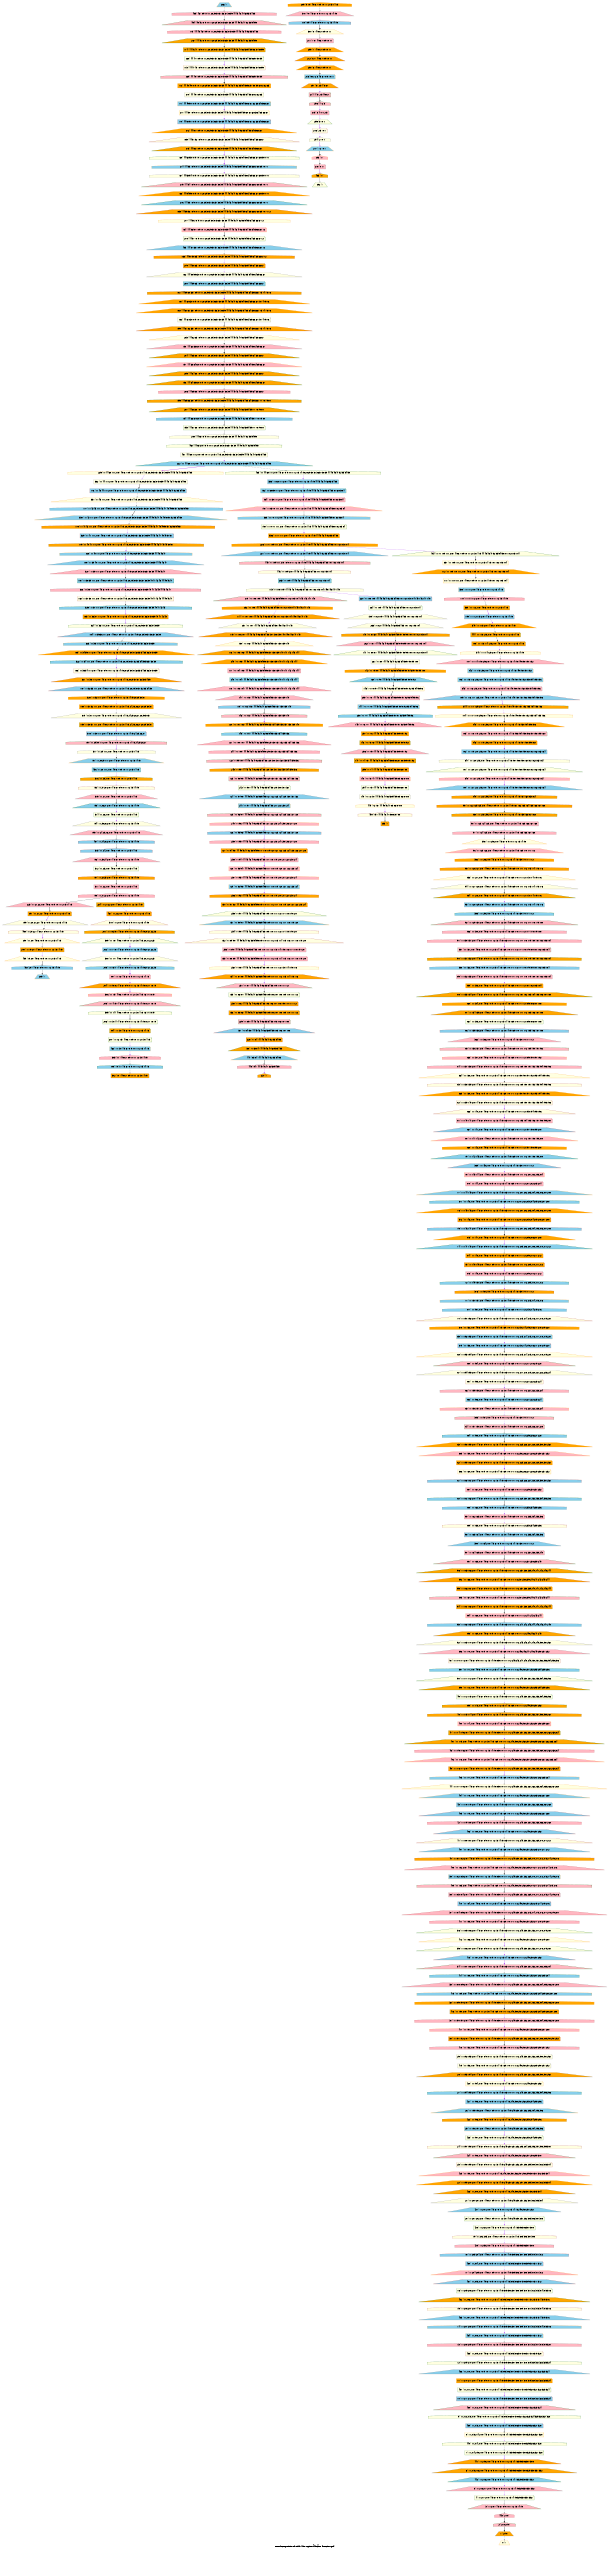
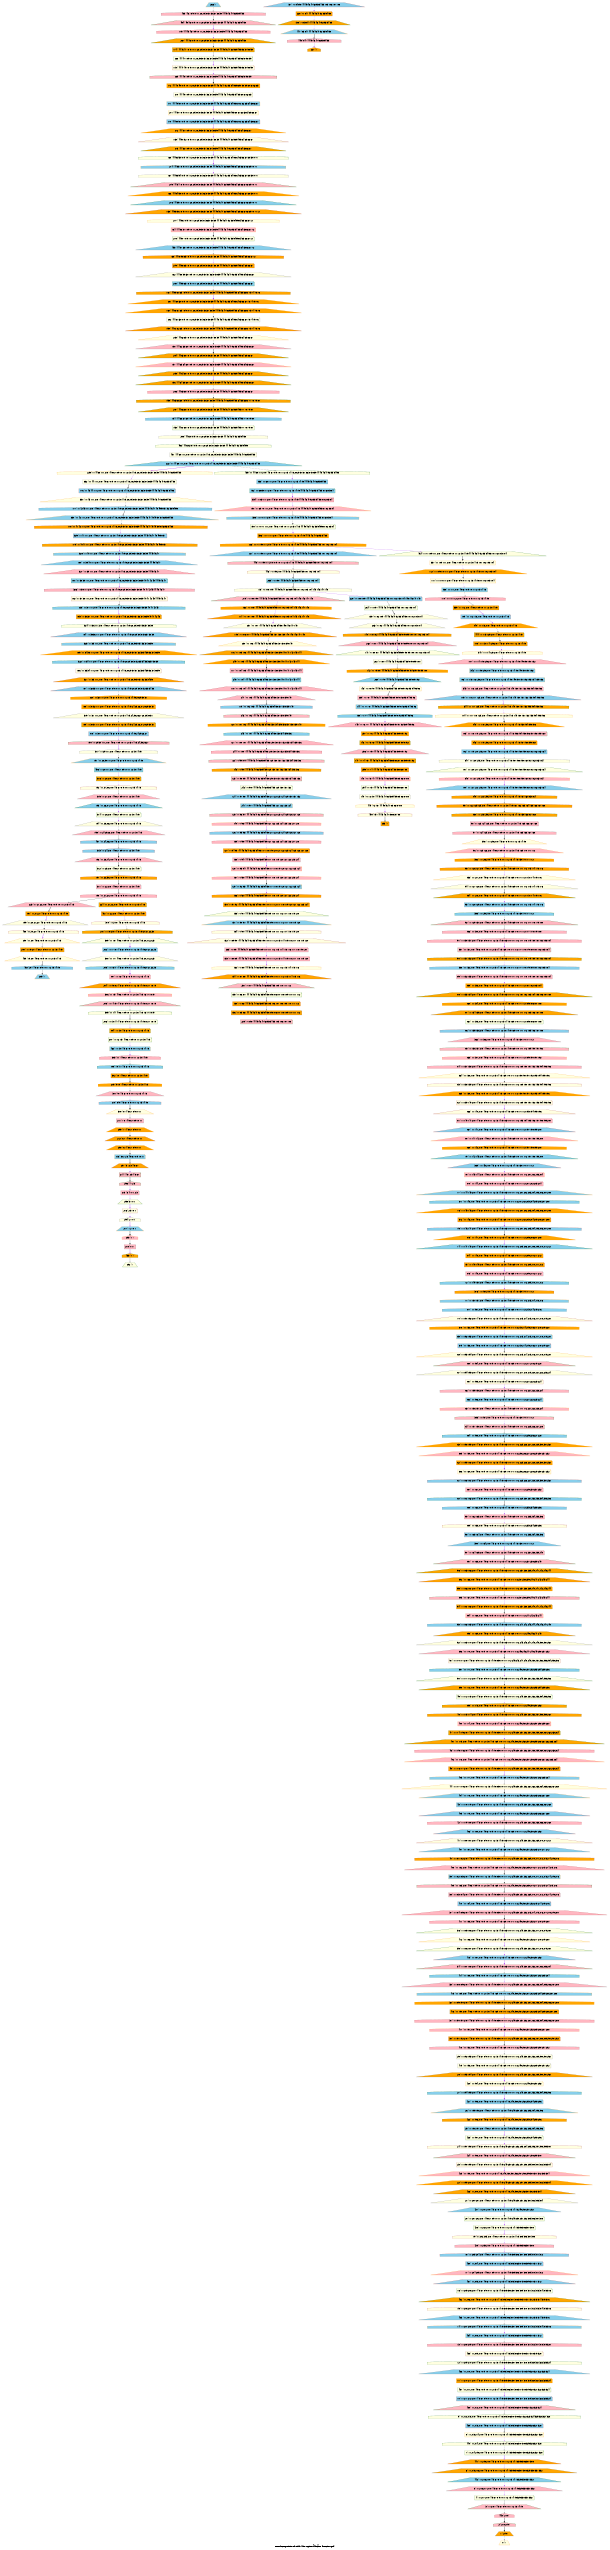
node "316 | 11 28 218 : 4 5 6 7 8 9 10 11 12 13 14 15": shape house -> note
node "310 | 11 218 : 4 5 6 7 8 9 10 11 12 13 14 15": shape trapezium -> house
edge "229 | 71 85 : 44 45 46 47 52 53 54 55 105 106 107 108" -> "137 | 71 84 85 : 44 45 46 47 52 53 54 55 105 106 107 108": removed
edge "302 | 10 : 4 5 6 7 8 9 10 11 12 13 14 15" -> "209 | 9 10 : 4 5 6 7 8 9 10 11 12 13 14 15": added
